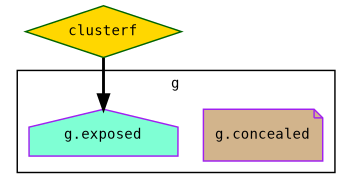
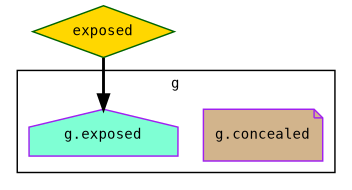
node "clusterf": label "clusterf" -> "exposed"
